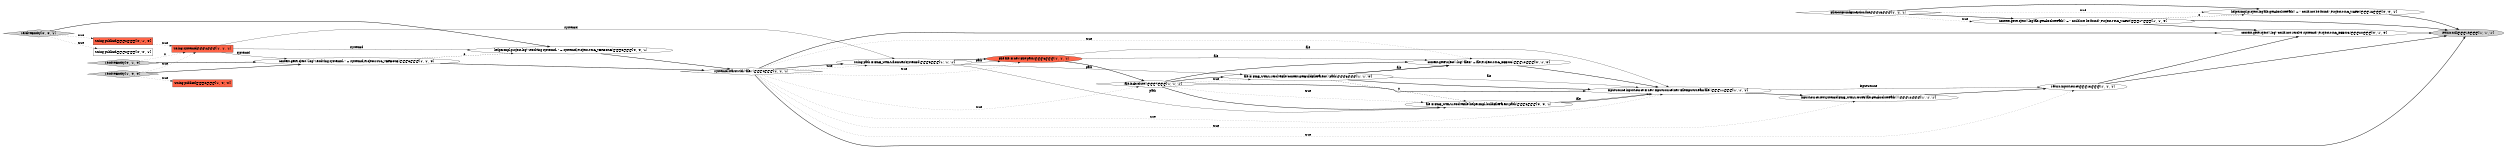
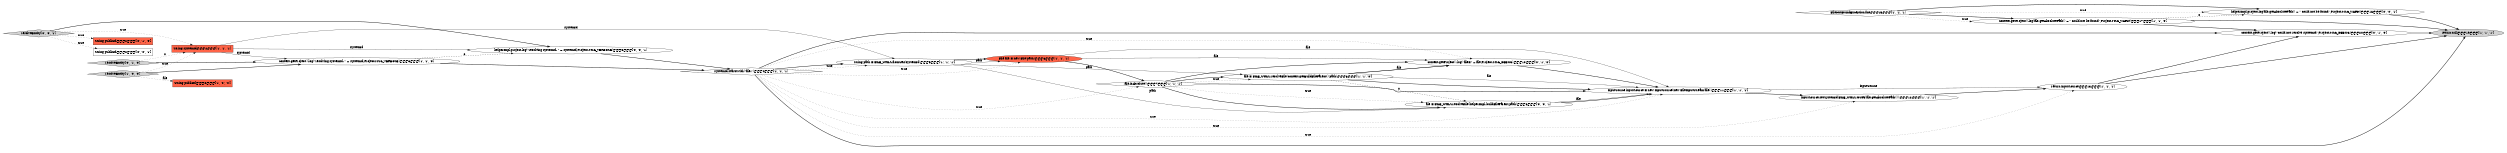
edge "String publicId@@@2@@@['0', '1', '0']" -> "String systemId@@@2@@@['1', '1', '1']": now "resolveEntity['0', '0', '1']" -> "String systemId@@@2@@@['1', '1', '1']"
edge "resolveEntity['1', '0', '0']" -> "String publicId@@@2@@@['1', '0', '0']": label "true" -> "file"
